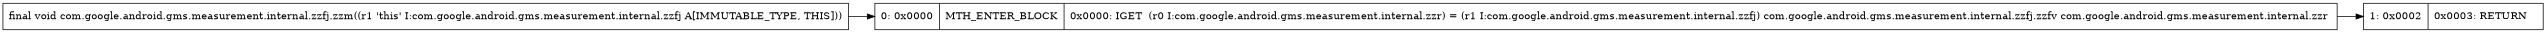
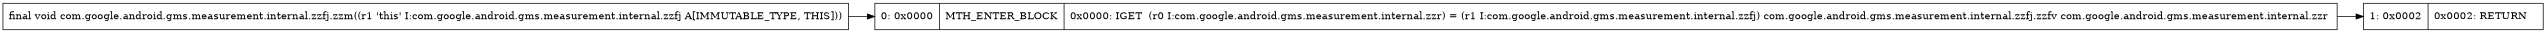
node "1: 0x0002": text "0x0003: RETURN" -> "0x0002: RETURN"
